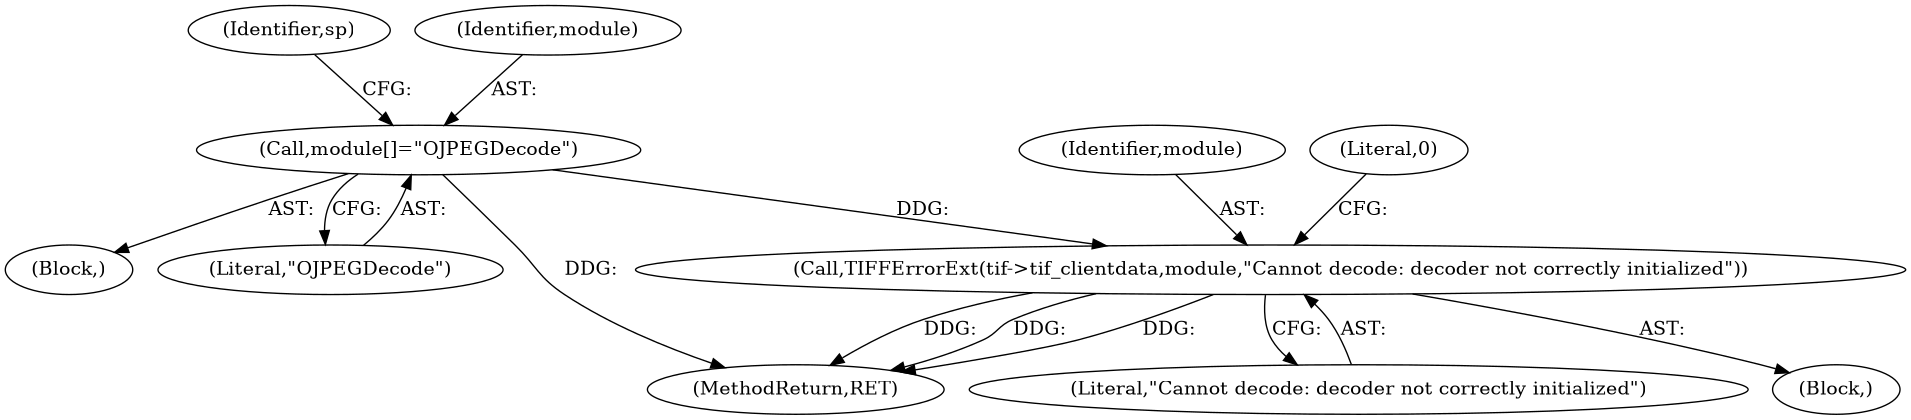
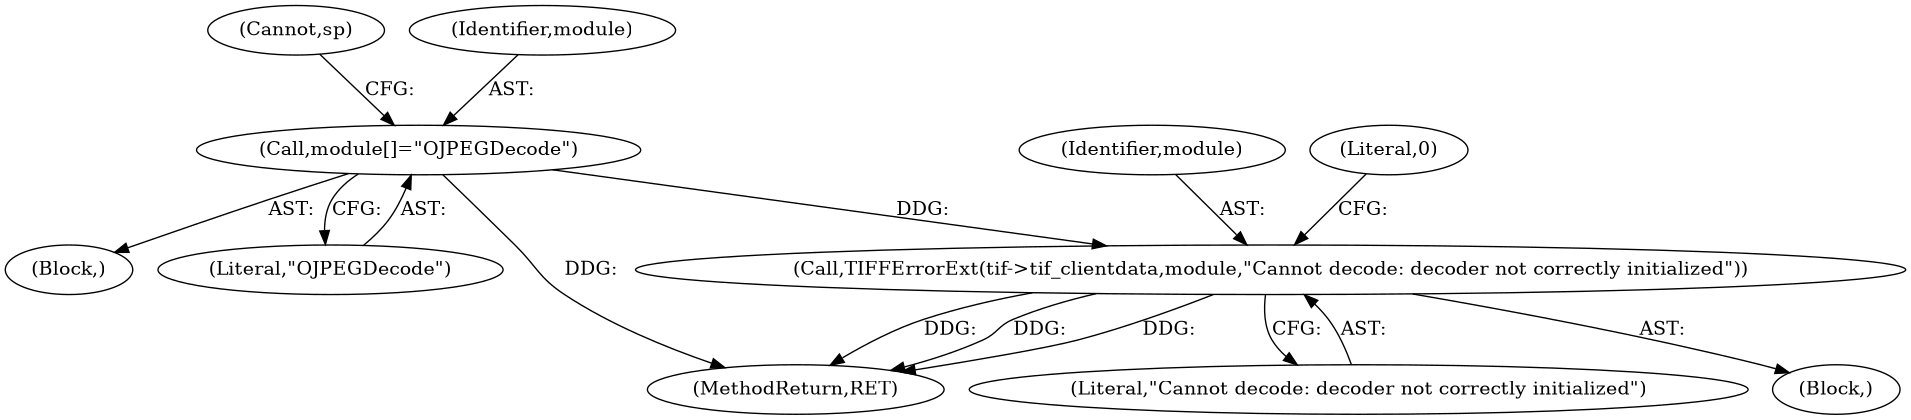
node "(Identifier,sp)": label "(Identifier,sp)" -> "(Cannot,sp)"
